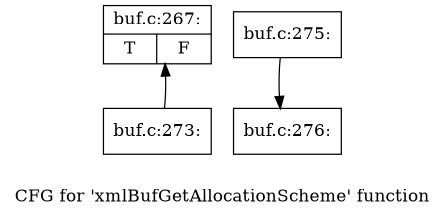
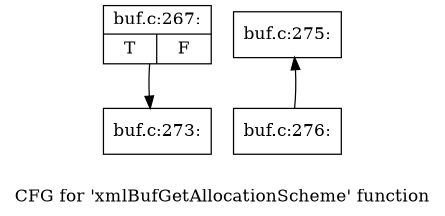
edge "buf.c:275:" -> "buf.c:276:": reversed
edge "buf.c:273:" -> "buf.c:267:": reversed
